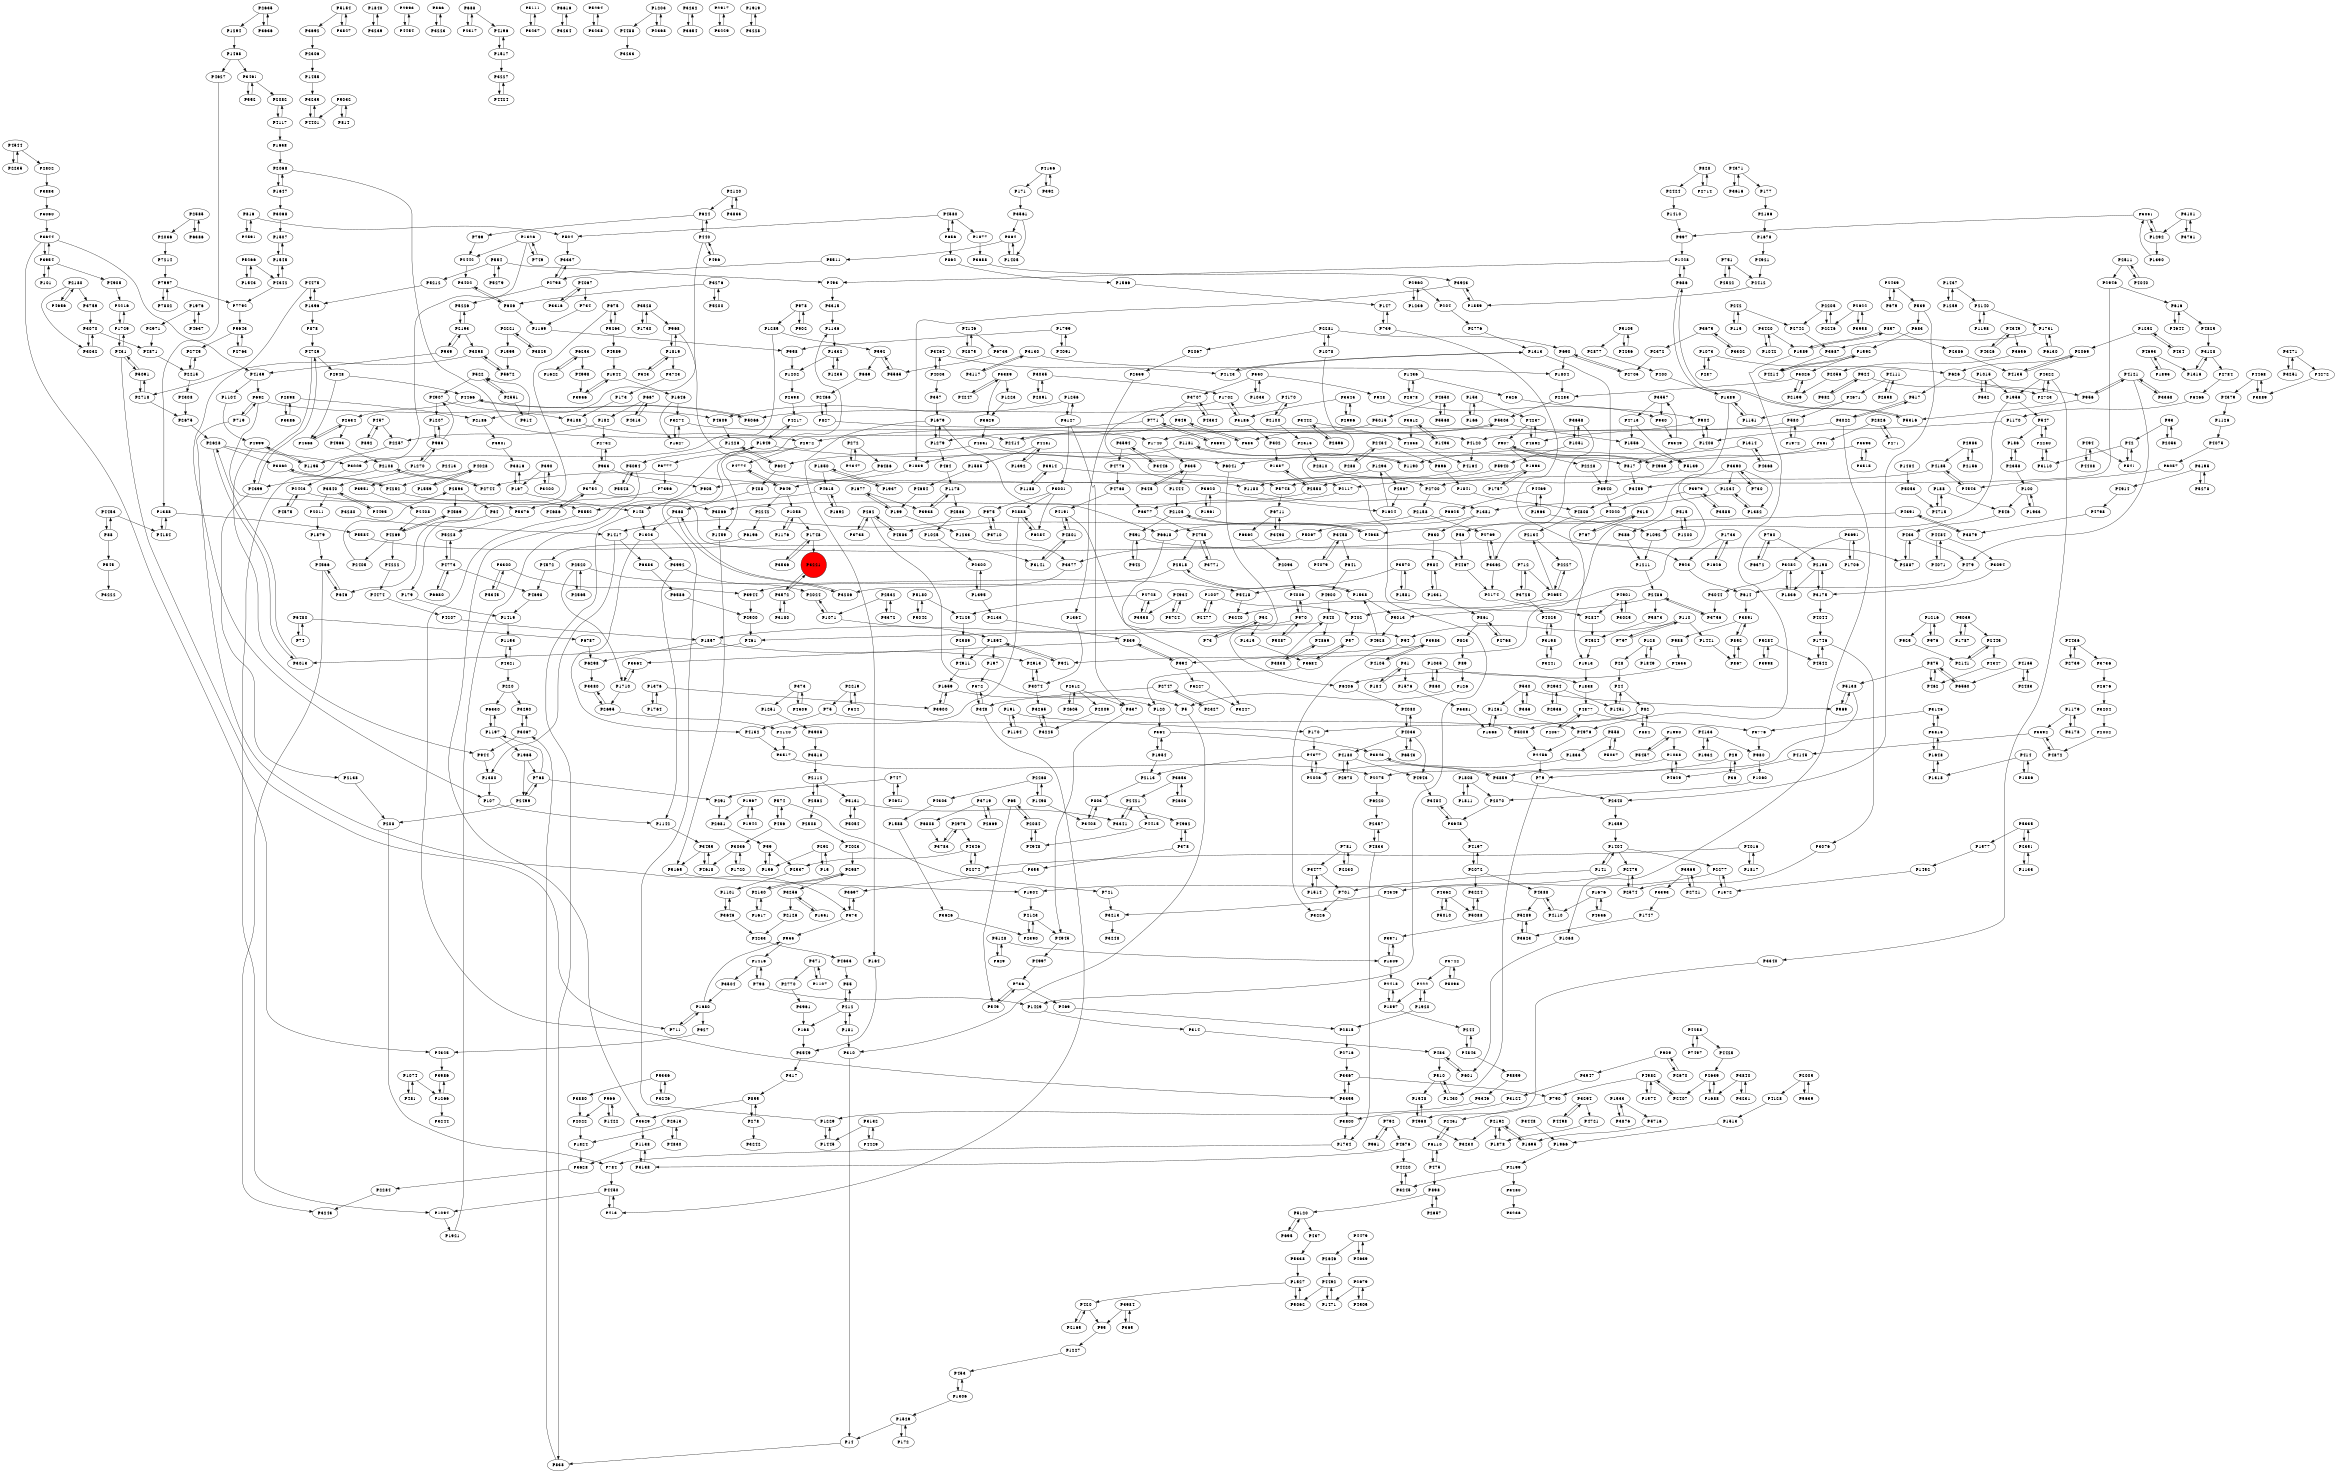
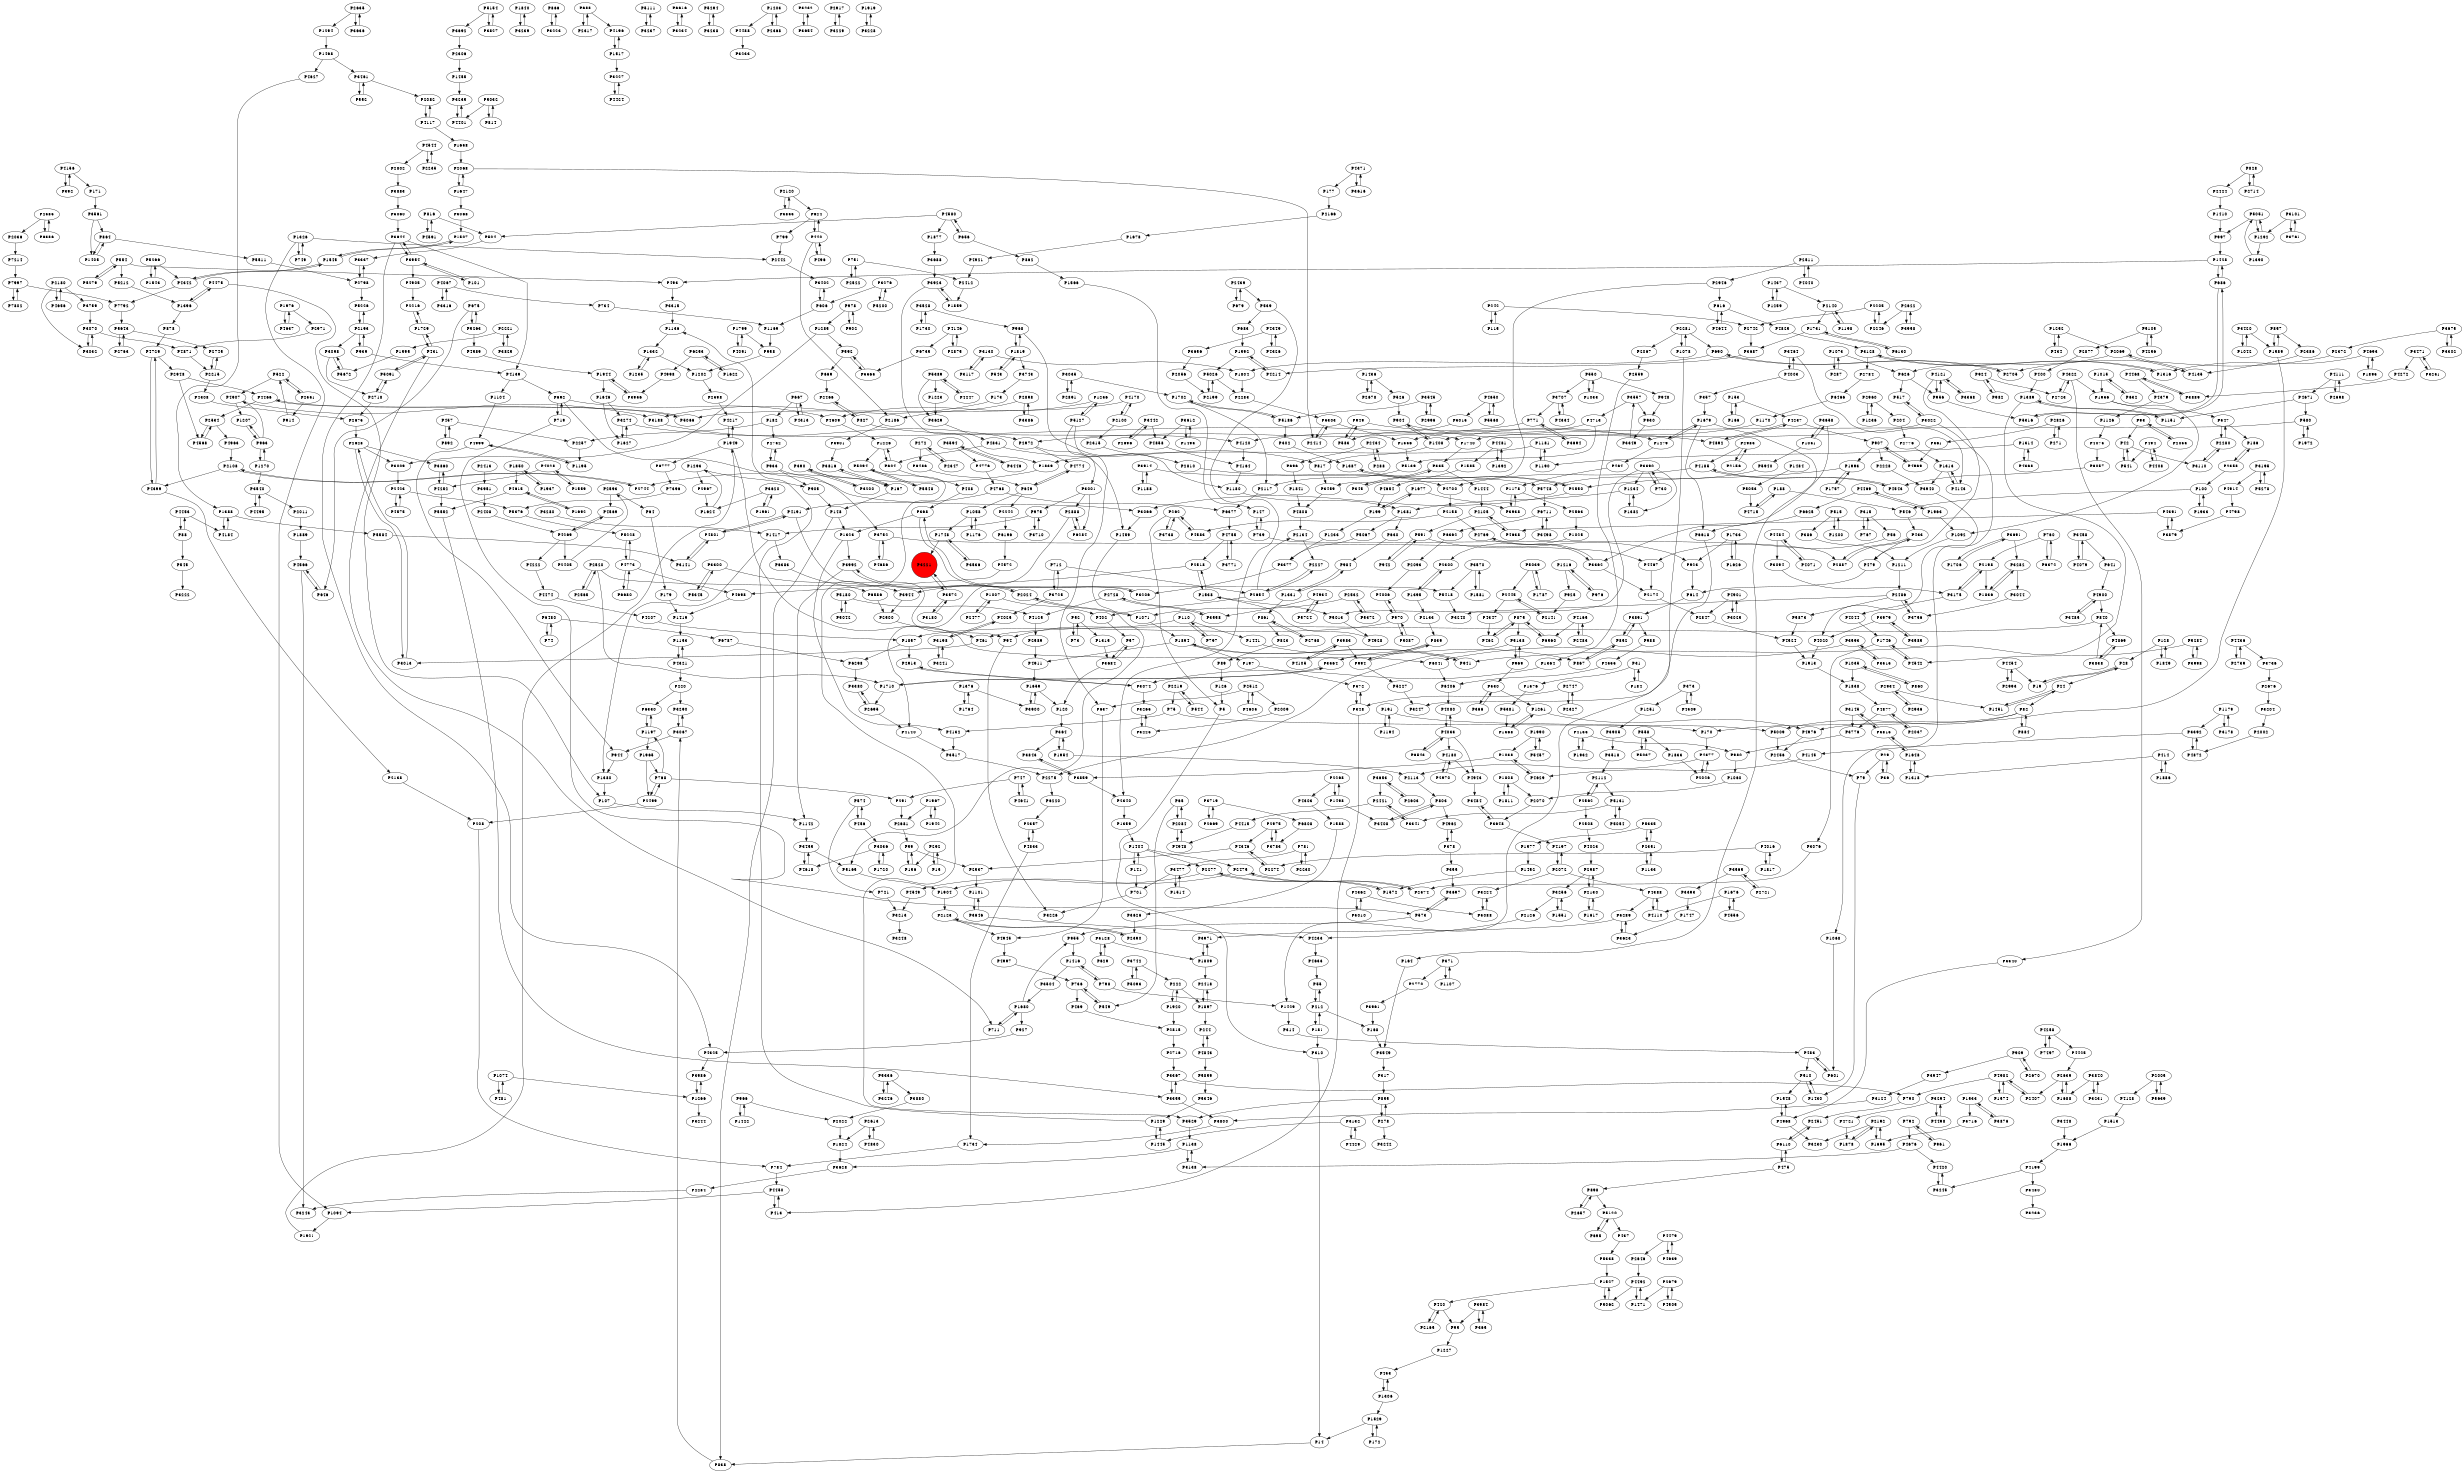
node "P1879": label "P1879" -> "P1889"
edge "P2024" -> "P3992": added
node "P3485": added
node "P19": added
edge "P530" -> "P969": reversed
